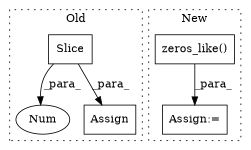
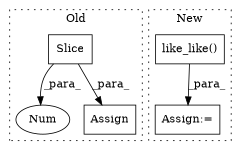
node "zeros_like()": label "zeros_like()" -> "like_like()"
